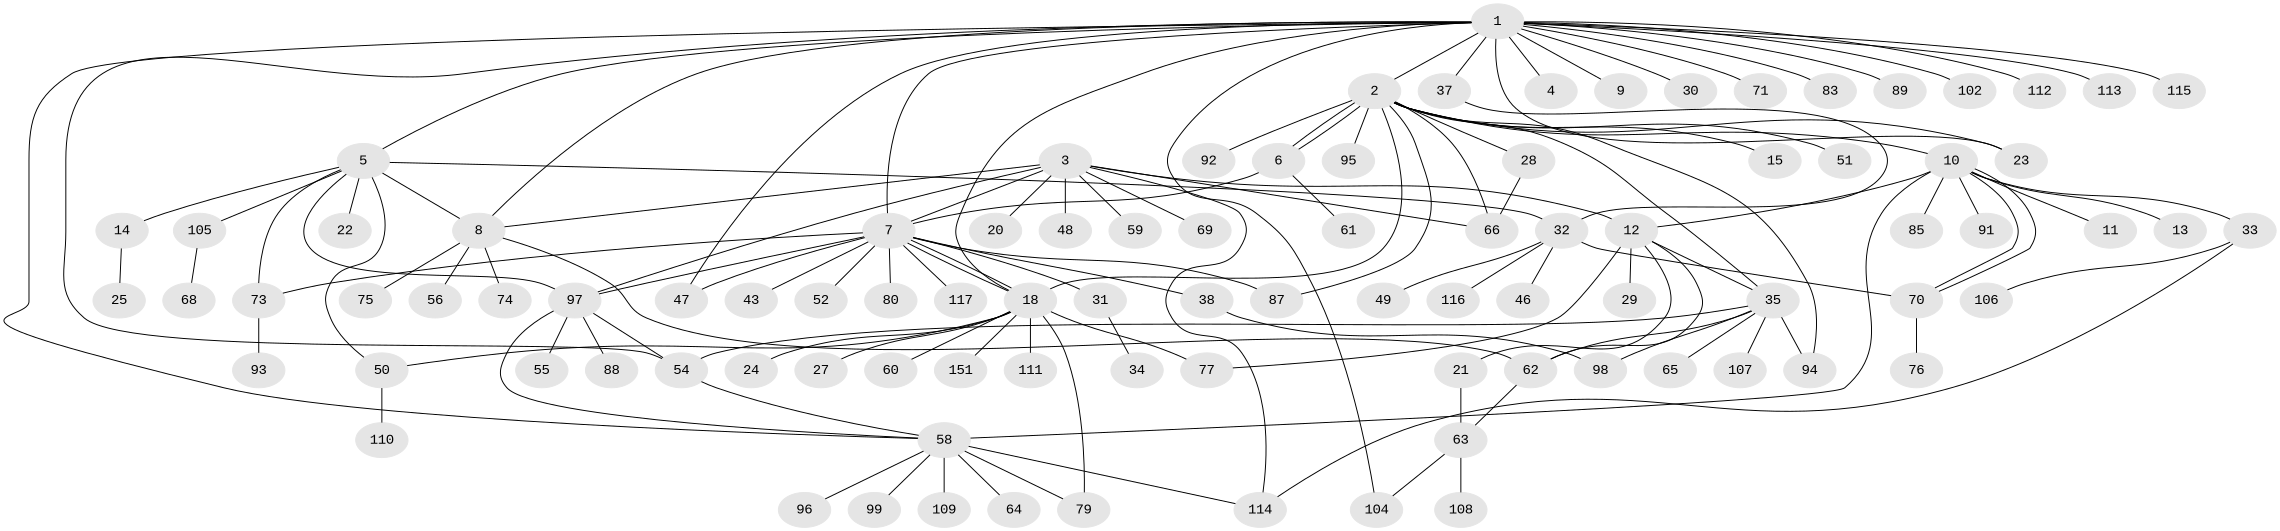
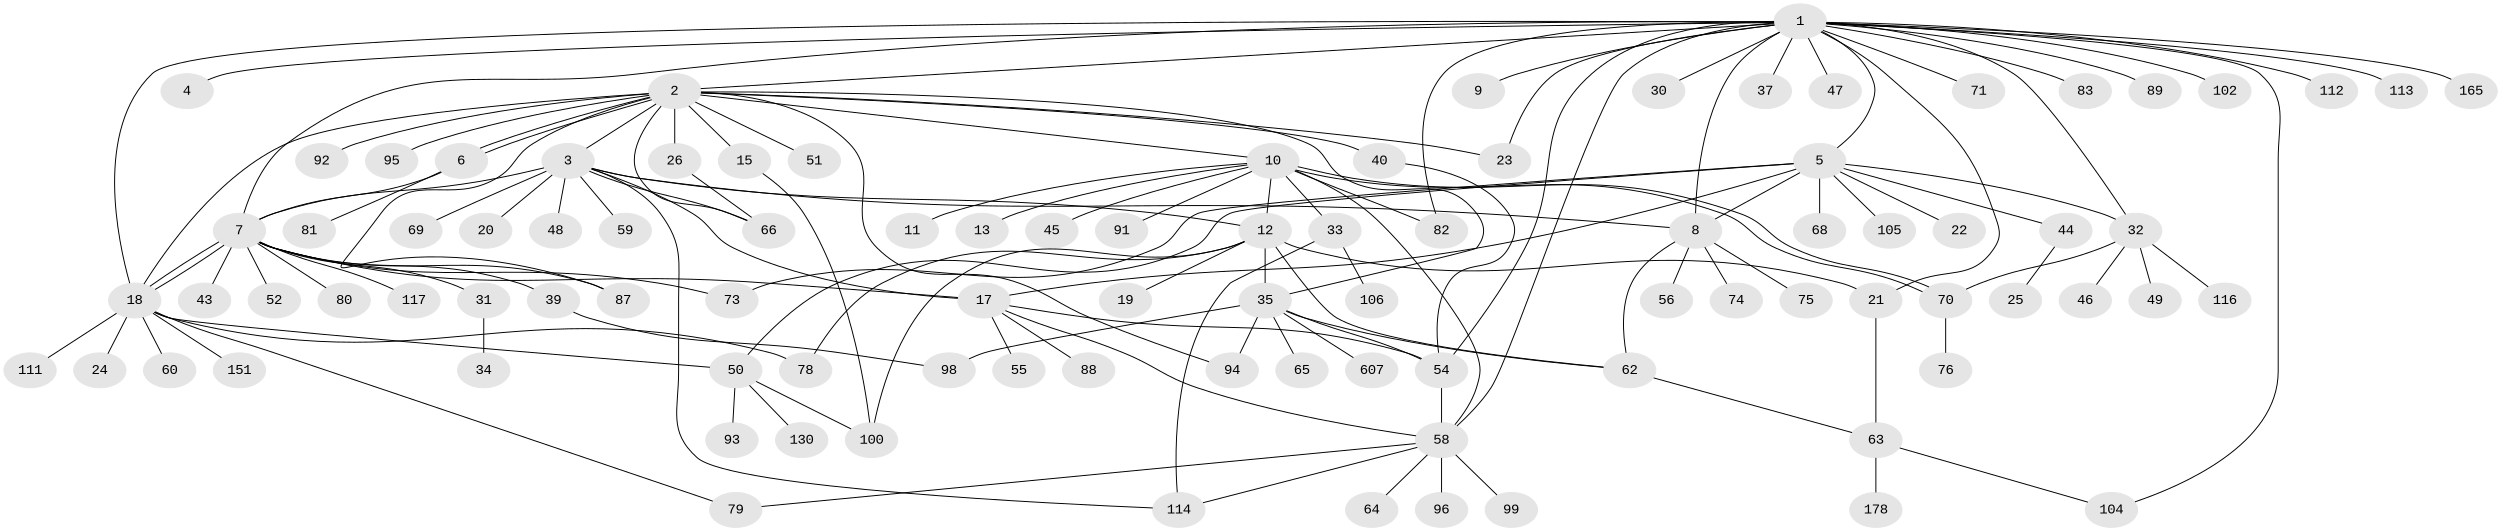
node "115": label "115" -> "165"
edge "37" -- "32": now "1" -- "32"
edge "2" -- "3": added
node "40": added
node "28": label "28" -> "26"
edge "1" -- "21": added
node "14": label "14" -> "44"
node "61": label "61" -> "81"
node "82": added
node "85": label "85" -> "45"
edge "7" -- "47": removed
edge "105" -- "68": now "5" -- "68"
node "97": label "97" -> "17"
node "38": label "38" -> "39"
node "29": label "29" -> "19"
edge "73" -- "93": now "50" -- "93"
node "27": removed
node "77": label "77" -> "78"
node "107": label "107" -> "607"
node "110": label "110" -> "130"
node "100": added
node "109": removed
node "108": label "108" -> "178"
